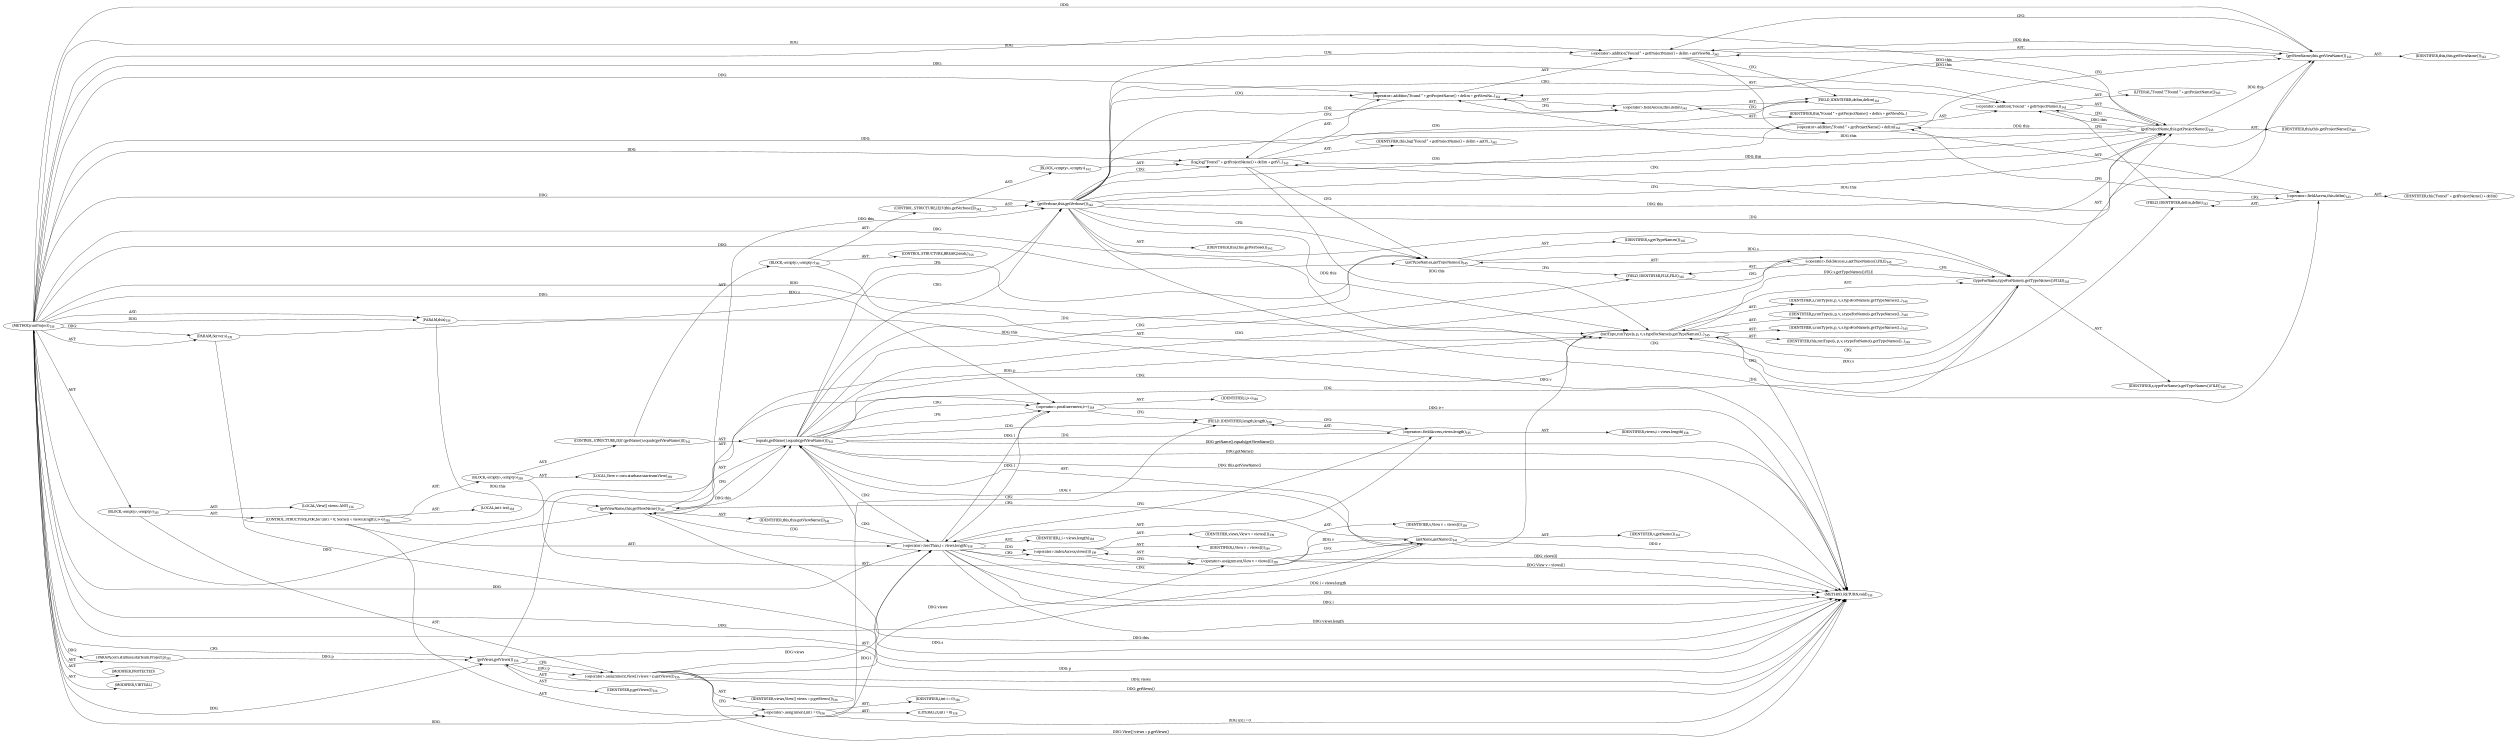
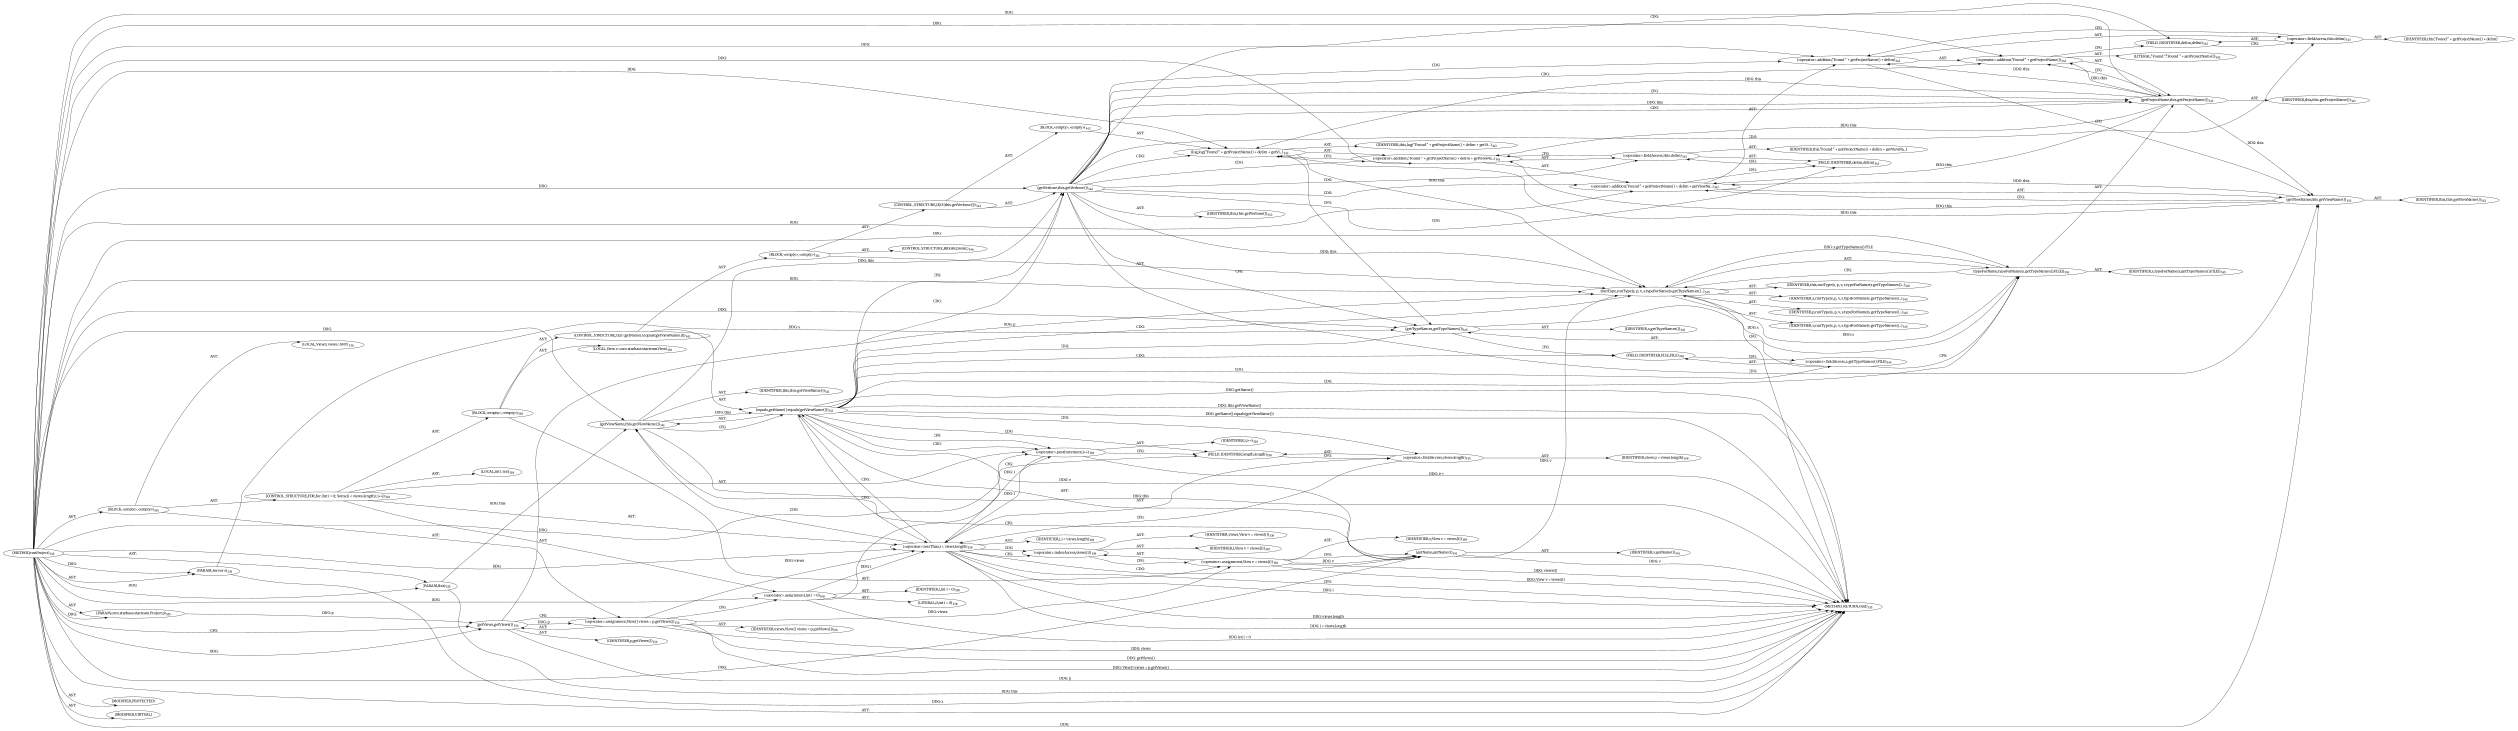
edge "(getName,getName())" -> "(METHOD,runProject)": reversed
